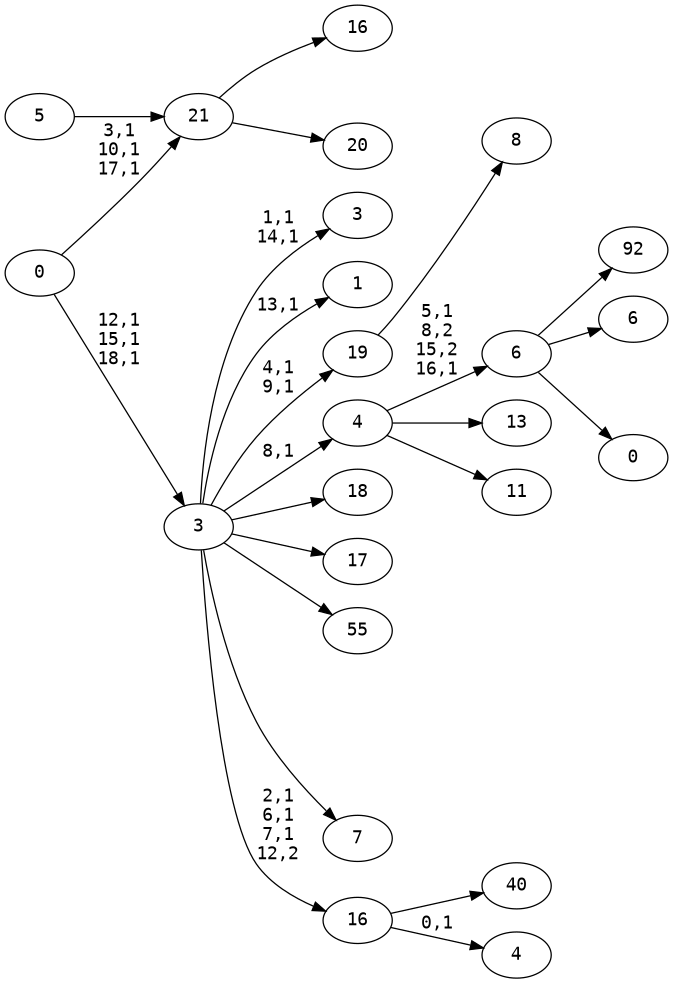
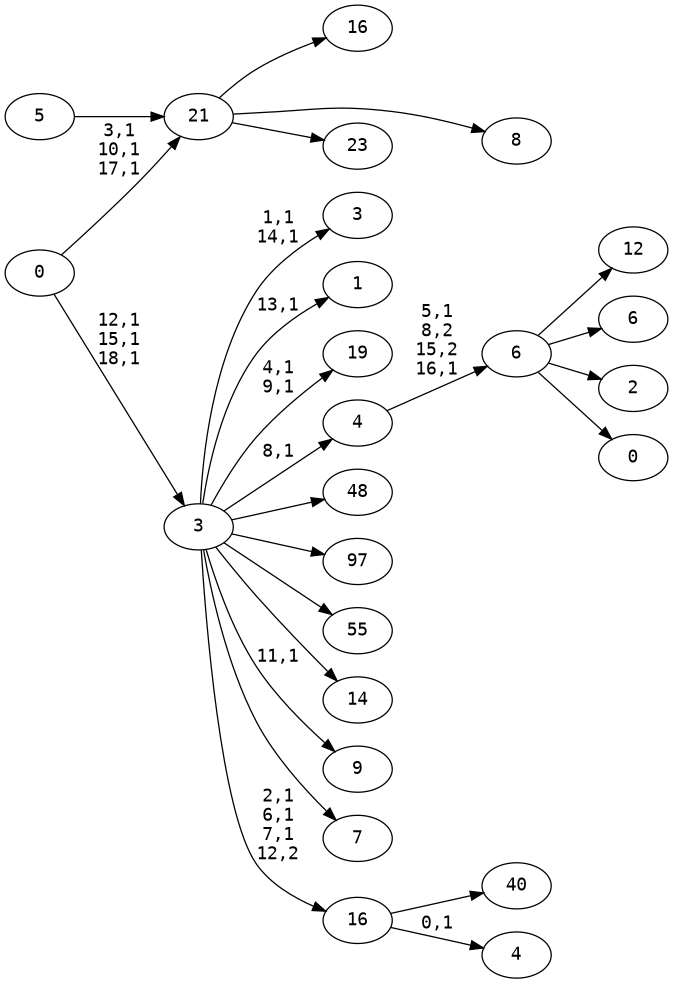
node "20": label "20" -> "23"
node "92": label "92" -> "12"
edge "19" -> "8": now "21" -> "8"
node "2": added
node "13": removed
node "18": label "18" -> "48"
node "11": removed
node "17": label "17" -> "97"
node "14": added
node "9": added
